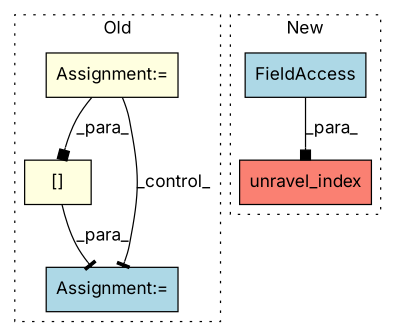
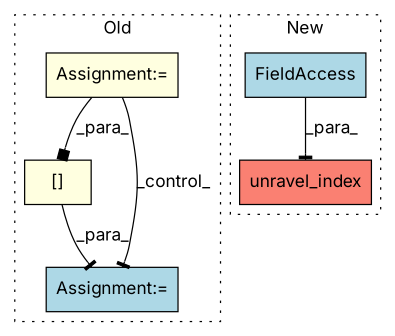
edge "FieldAccess" -> "unravel_index": arrowhead box -> tee
